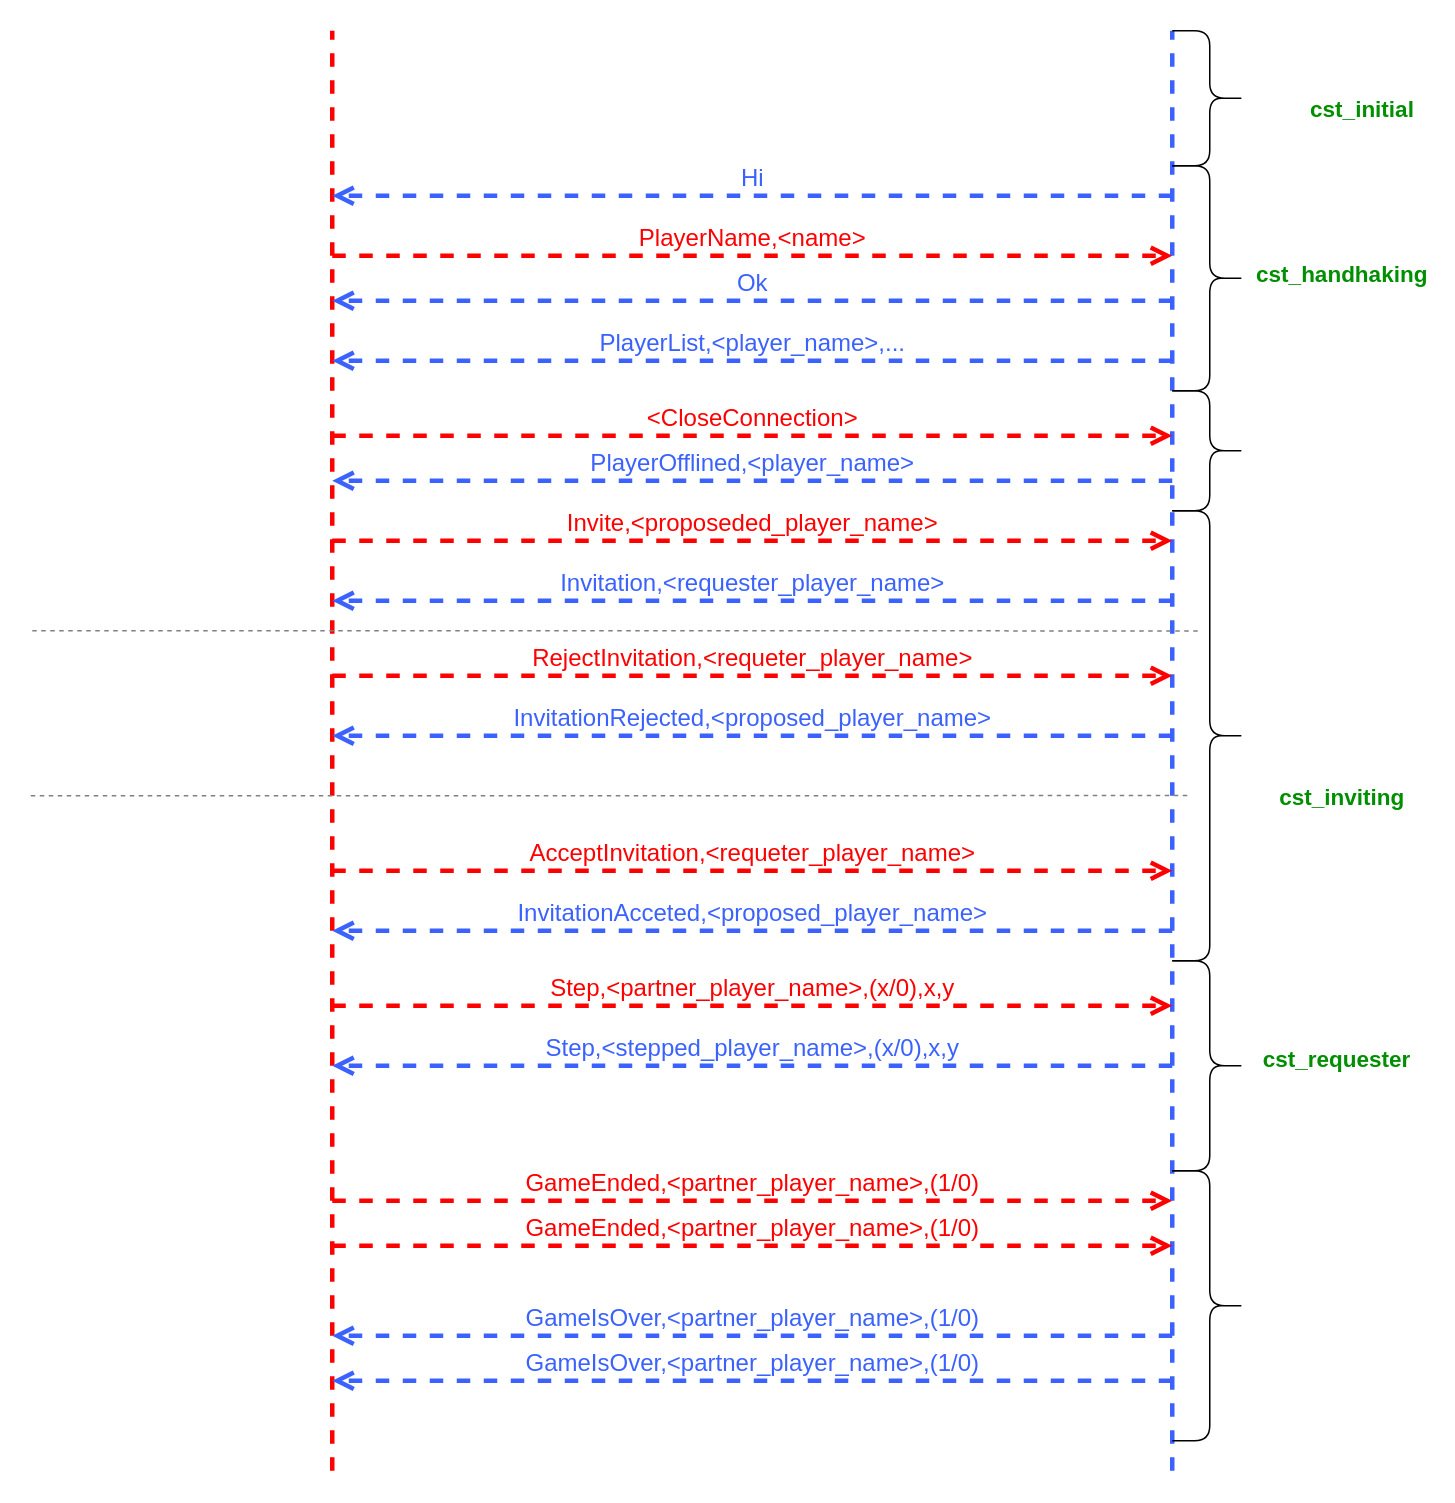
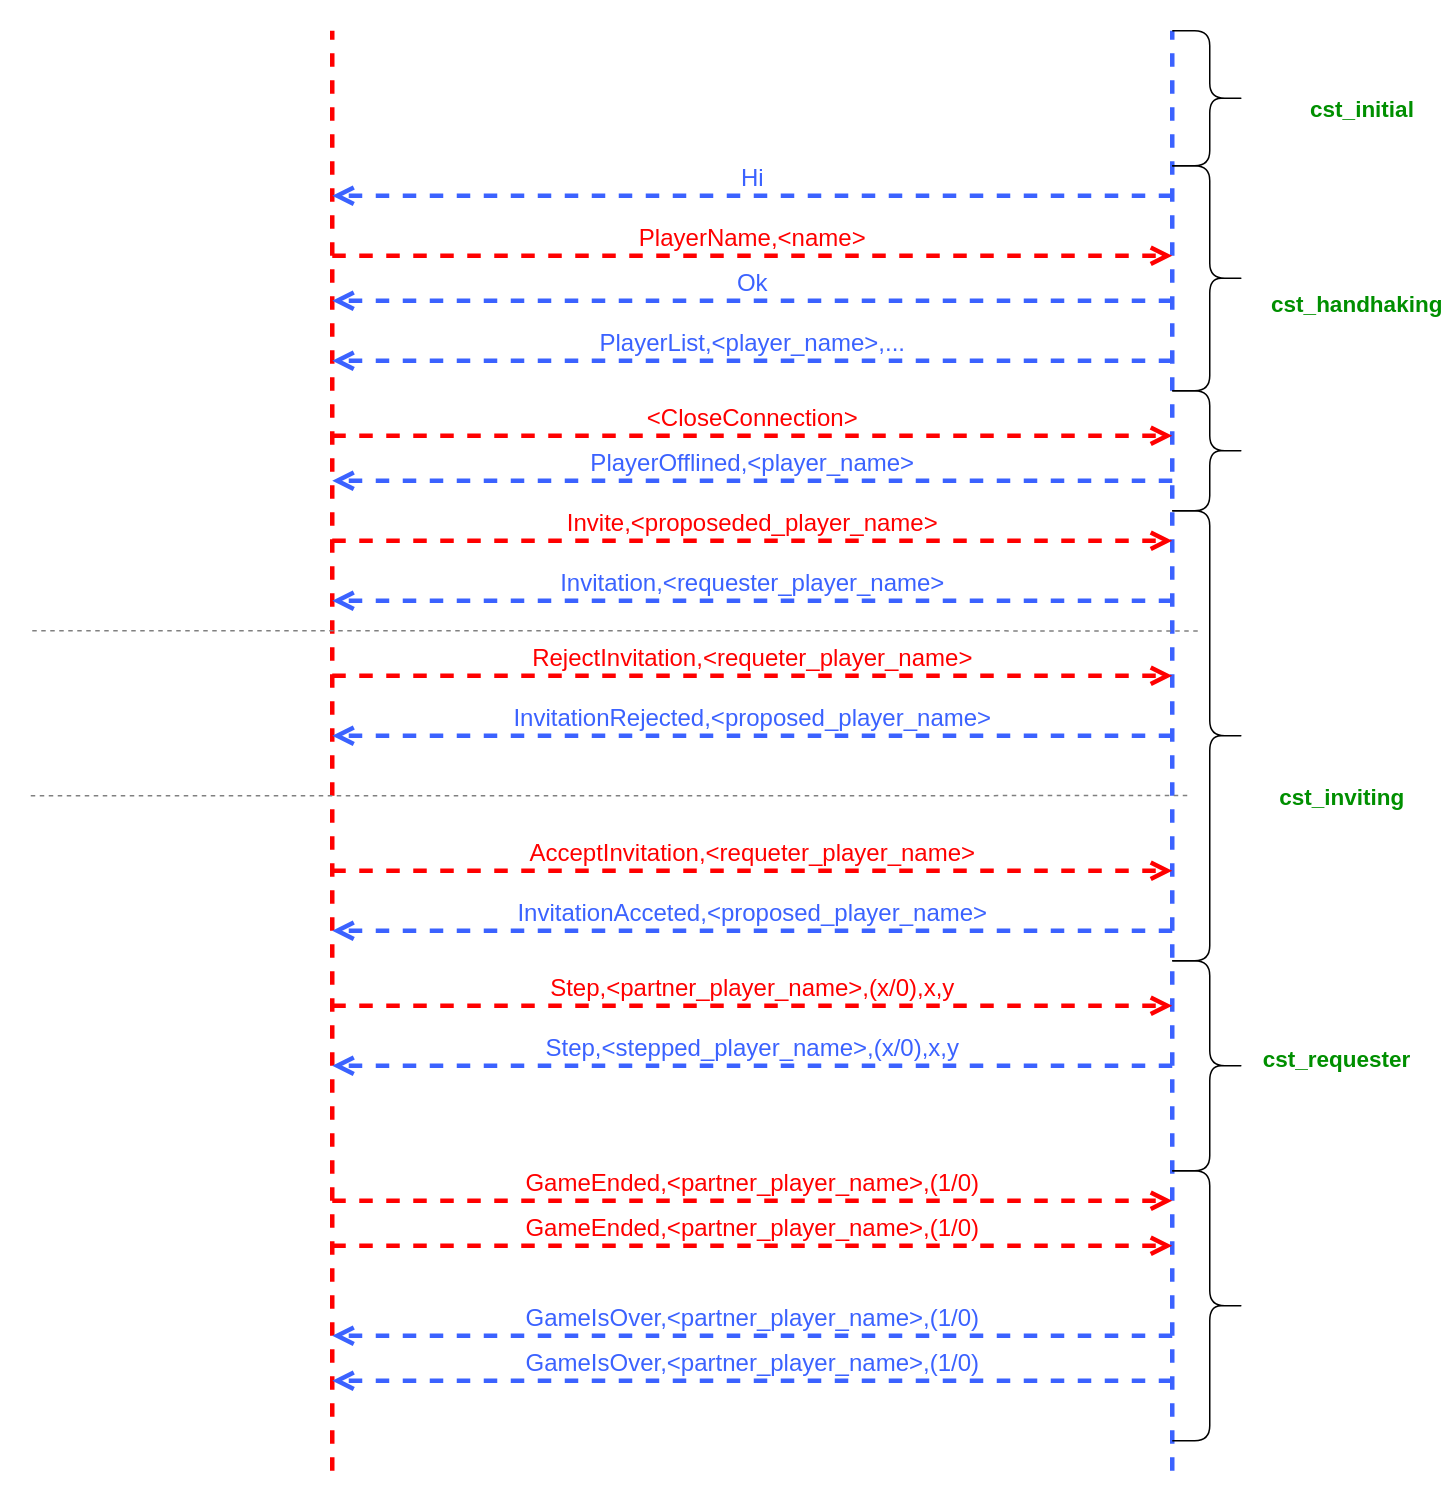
node "cst_handhaking": moved (1343, 273) -> (1358, 303)
